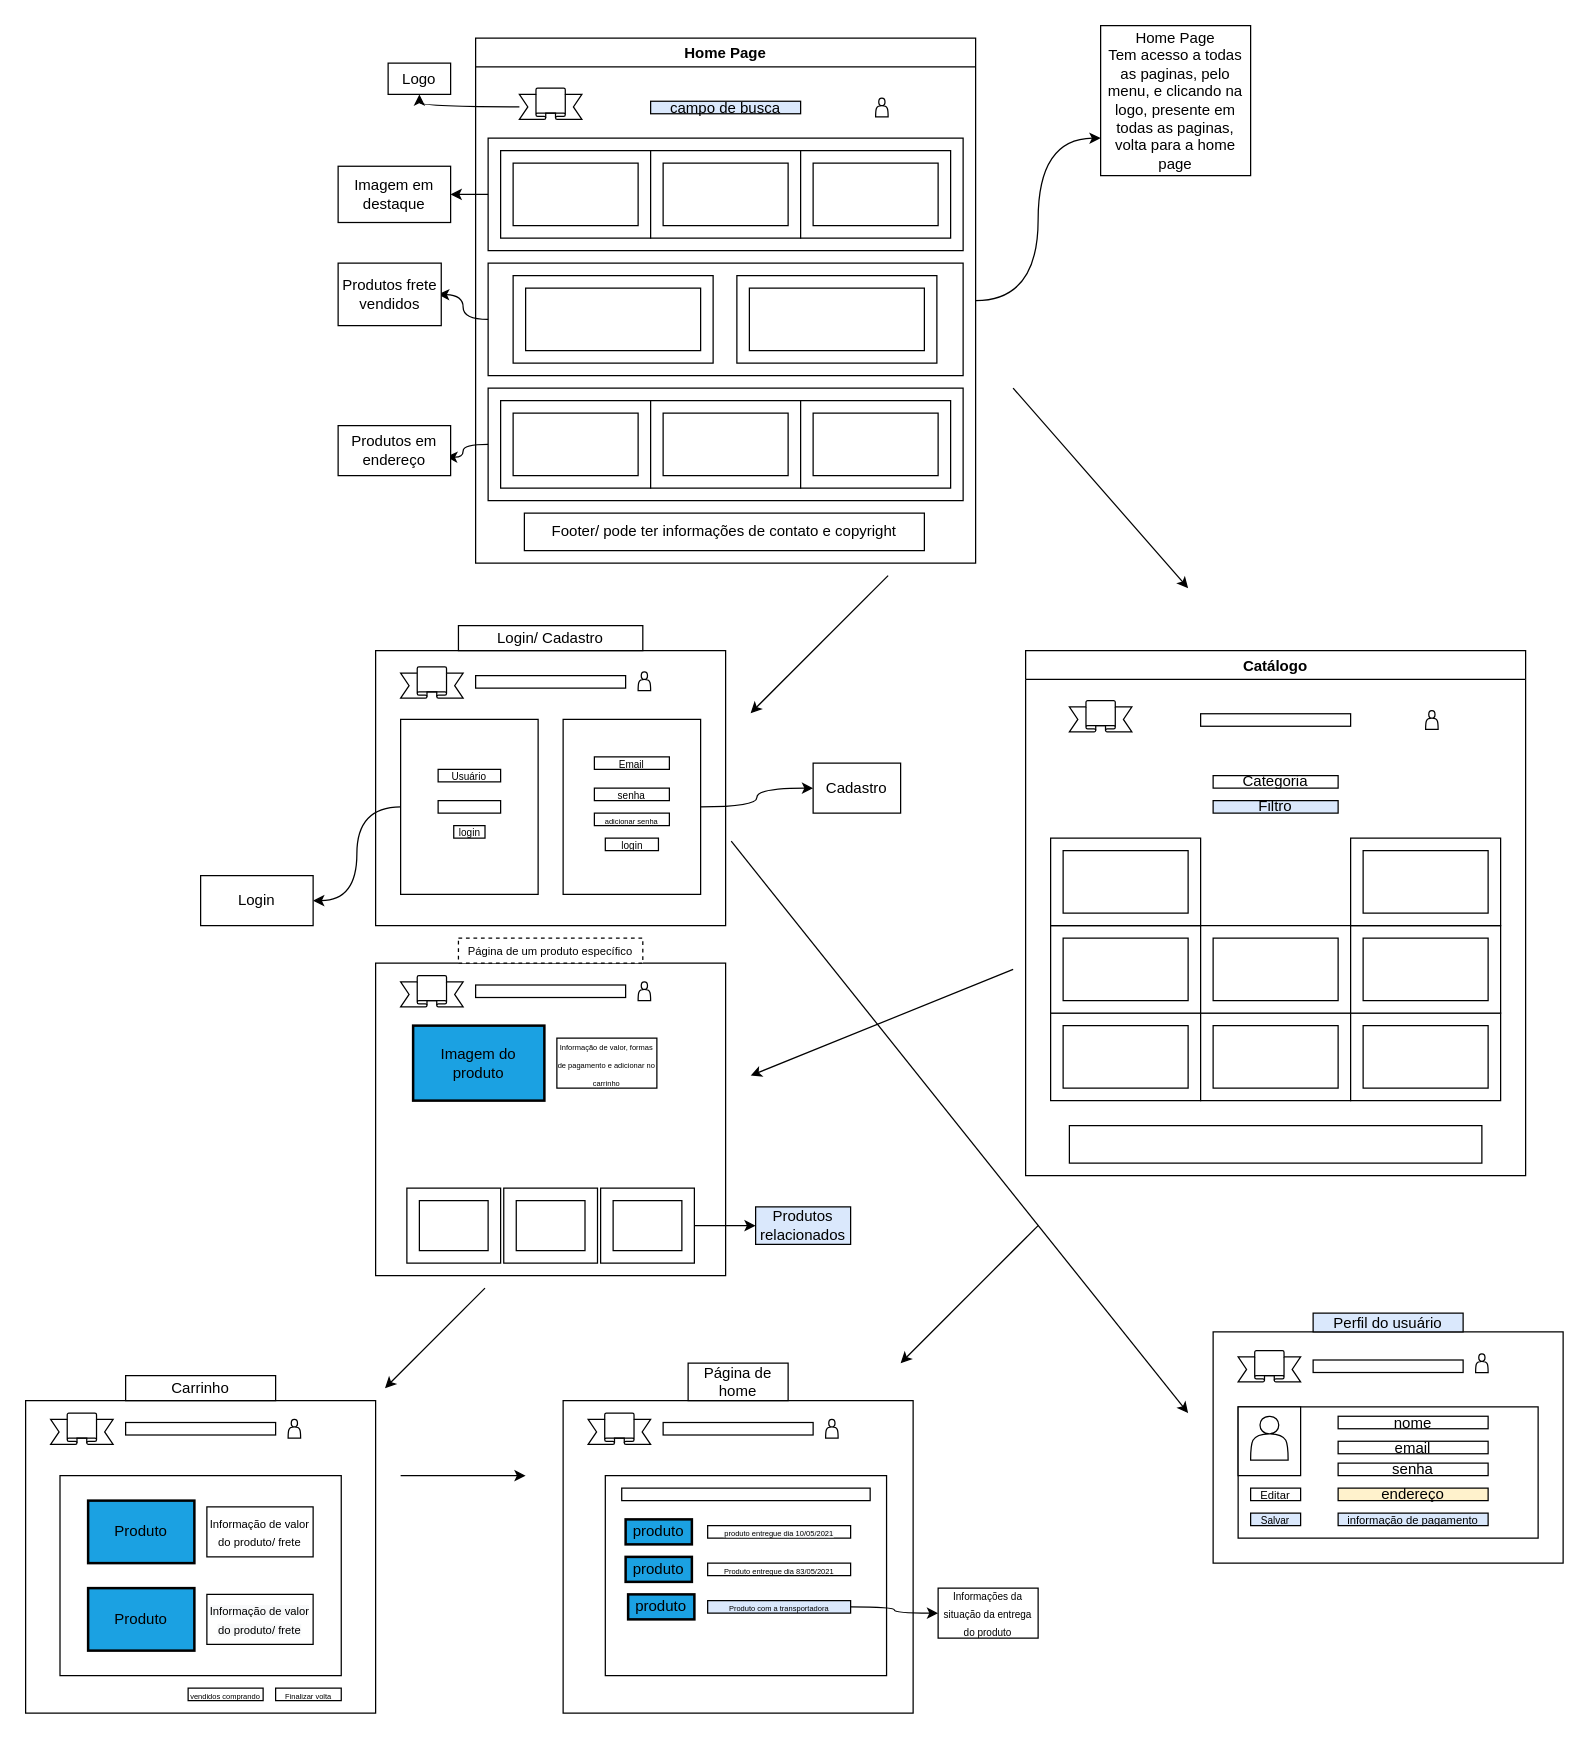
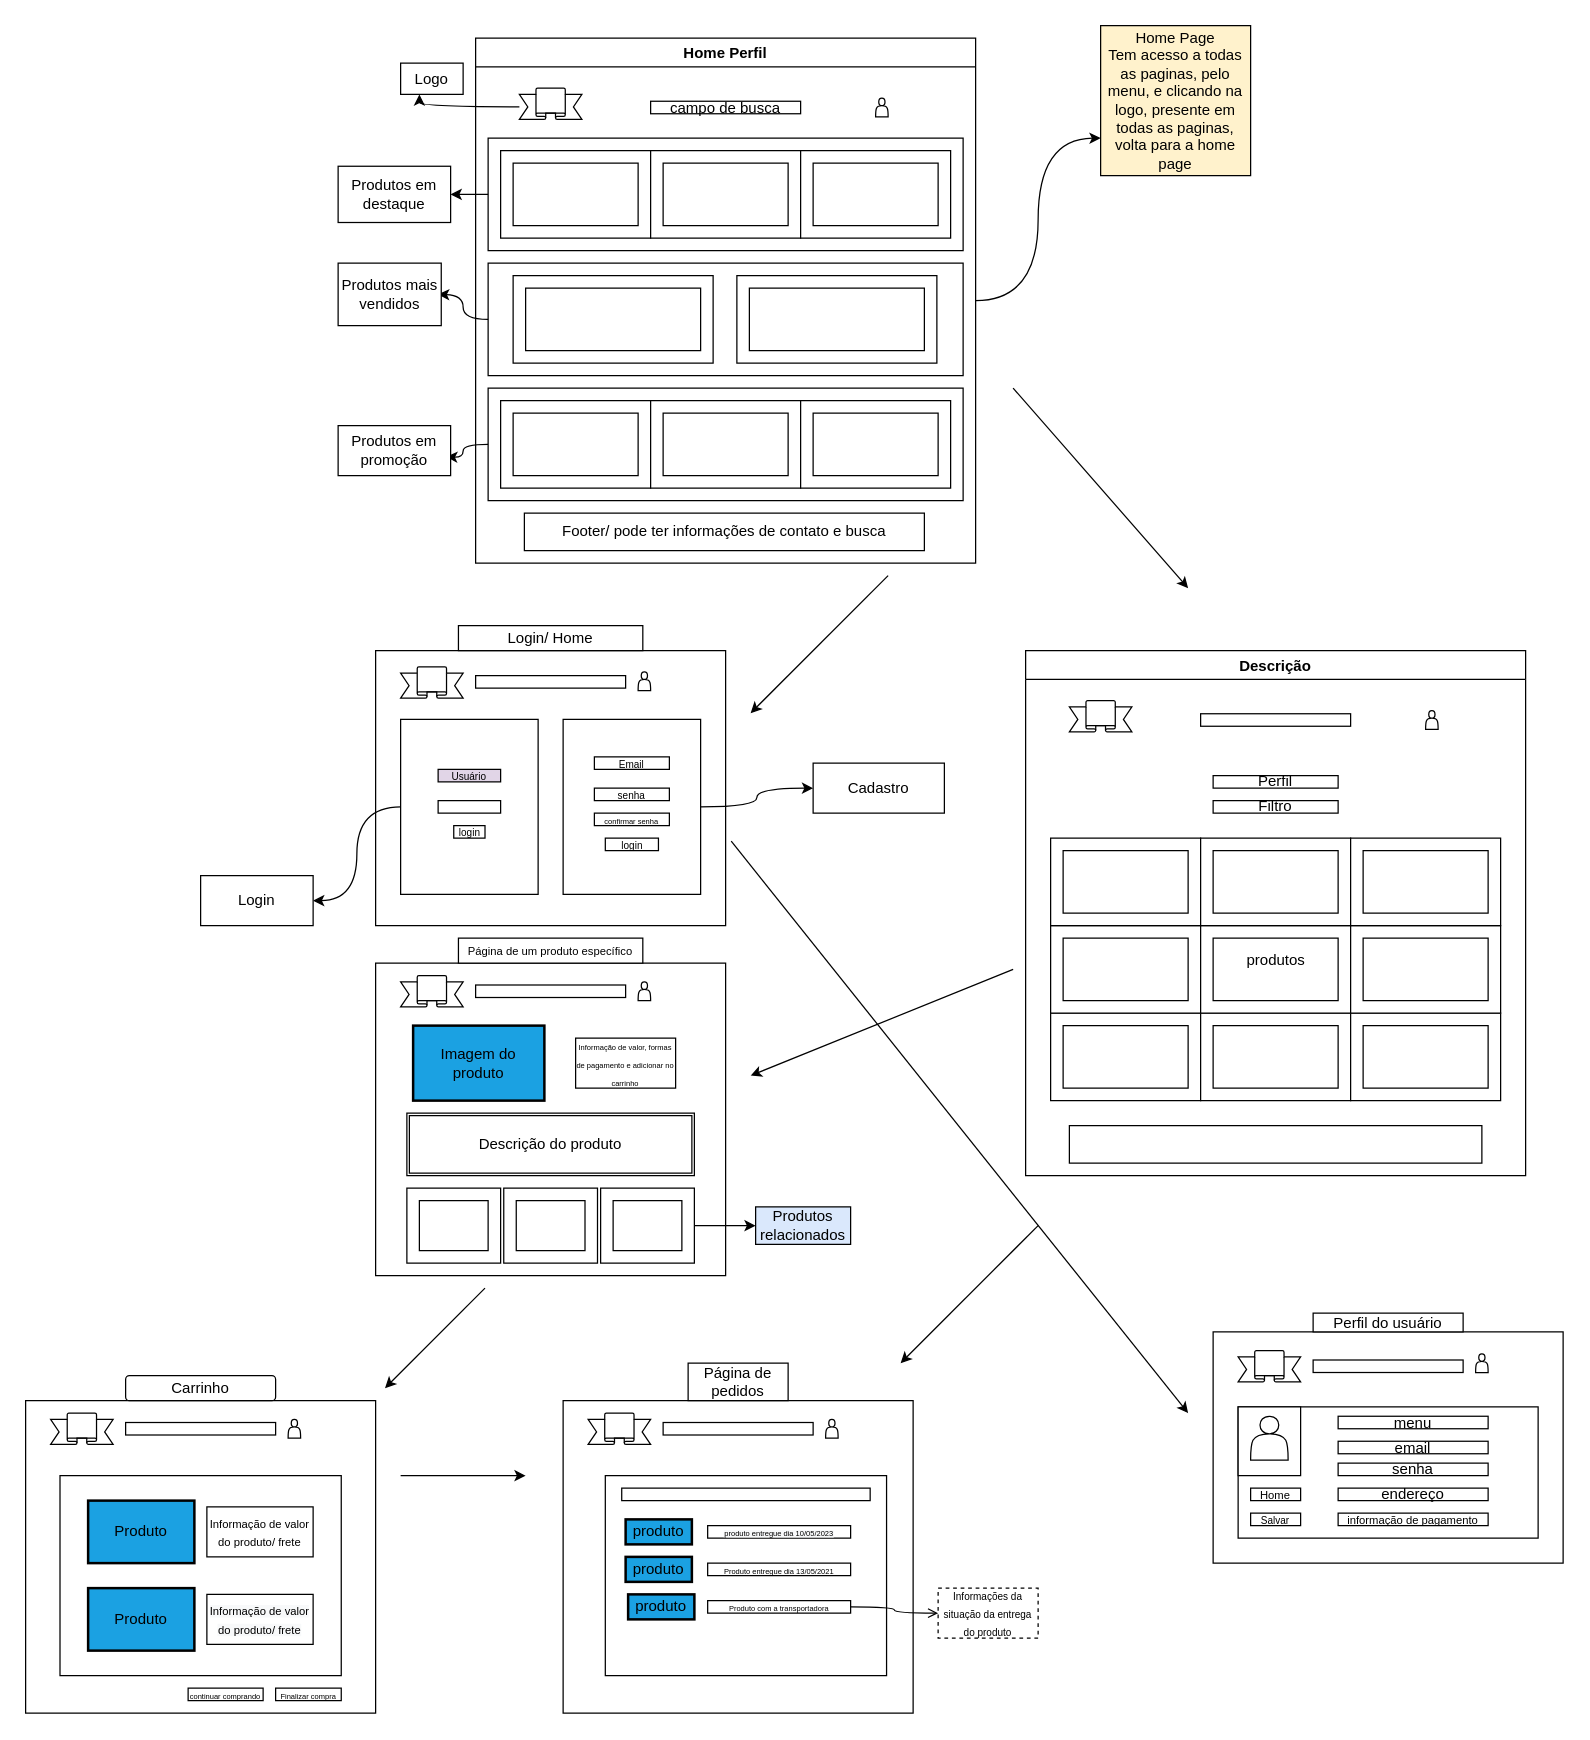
node "Home Page": label "Home Page" -> "Home Perfil"
node "Logo": moved (419, 79) -> (432, 79)
node "Home Page Tem acesso a todas as paginas, pelo menu, e clicando na logo, presente em todas as paginas, volta para a home page": fillcolor #ffffff -> #fff2cc
node "campo de busca": fillcolor #dae8fc -> #ffffff
node "Imagem em destaque": label "Imagem em destaque" -> "Produtos em destaque"
node "Produtos frete vendidos": label "Produtos frete vendidos" -> "Produtos mais vendidos"
node "Produtos em endereço": label "Produtos em endereço" -> "Produtos em promoção"
node "Footer/ pode ter informações de contato e copyright": label "Footer/ pode ter informações de contato e copyright" -> "Footer/ pode ter informações de contato e busca"
node "Login/ Cadastro": label "Login/ Cadastro" -> "Login/ Home"
node "Catálogo": label "Catálogo" -> "Descrição"
node "Usuário": fillcolor #ffffff -> #e1d5e7
node "Categoria": label "Categoria" -> "Perfil"
node "Cadastro": size 88x50 -> 131x50
node "Filtro": fillcolor #dae8fc -> #ffffff
node "adicionar senha": label "adicionar senha" -> "confirmar senha"
node "produtos": added
node "Página de um produto específico": style dashed -> solid
node "Informação de valor, formas de pagamento e adicionar no carrinho": moved (607, 1063) -> (626, 1063)
node "Descrição do produto": added
node "Perfil do usuário": fillcolor #dae8fc -> #ffffff
node "Página de home": label "Página de home" -> "Página de pedidos"
node "Carrinho": shape rectangle -> rounded rectangle
node "nome": label "nome" -> "menu"
node "Editar": label "Editar" -> "Home"
node "endereço": fillcolor #fff2cc -> #ffffff
node "Salvar": fillcolor #dae8fc -> #ffffff
node "informação de pagamento": fillcolor #dae8fc -> #ffffff
node "produto entregue dia 10/05/2021": label "produto entregue dia 10/05/2021" -> "produto entregue dia 10/05/2023"
node "Produto entregue dia 83/05/2021": label "Produto entregue dia 83/05/2021" -> "Produto entregue dia 13/05/2021"
node "Produto com a transportadora": fillcolor #dae8fc -> #ffffff
edge "Produto com a transportadora" -> "Informações da situação da entrega do produto": arrowhead classic -> open
node "Informações da situação da entrega do produto": style solid -> dashed
node "vendidos comprando": label "vendidos comprando" -> "continuar comprando"
node "Finalizar volta": label "Finalizar volta" -> "Finalizar compra"
